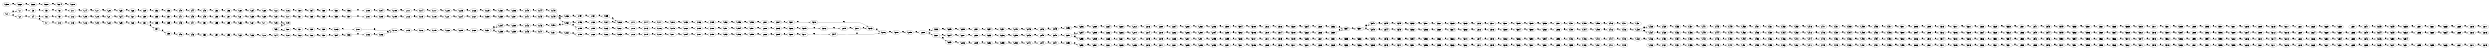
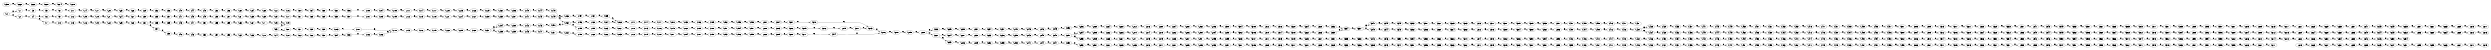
edge "S633" -> "S637": added, label "C"
node "S419": added
node "S615": removed
